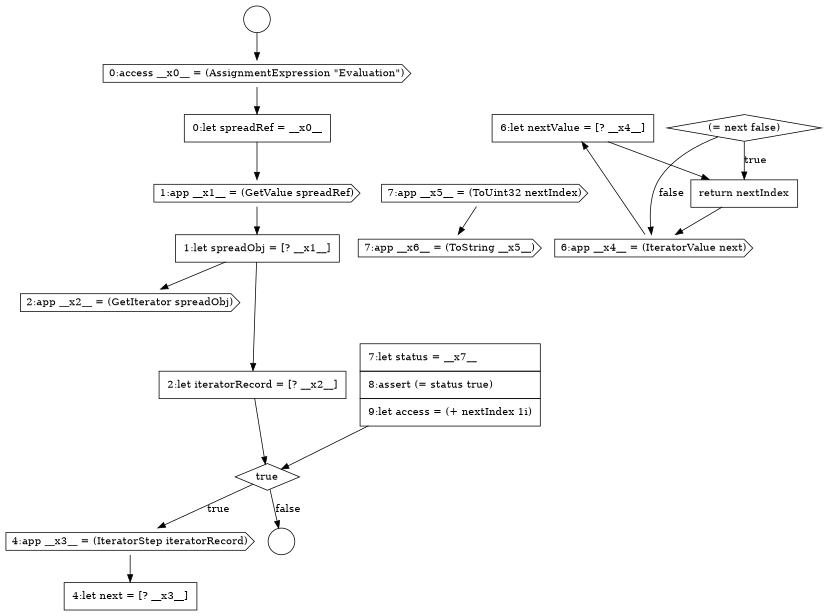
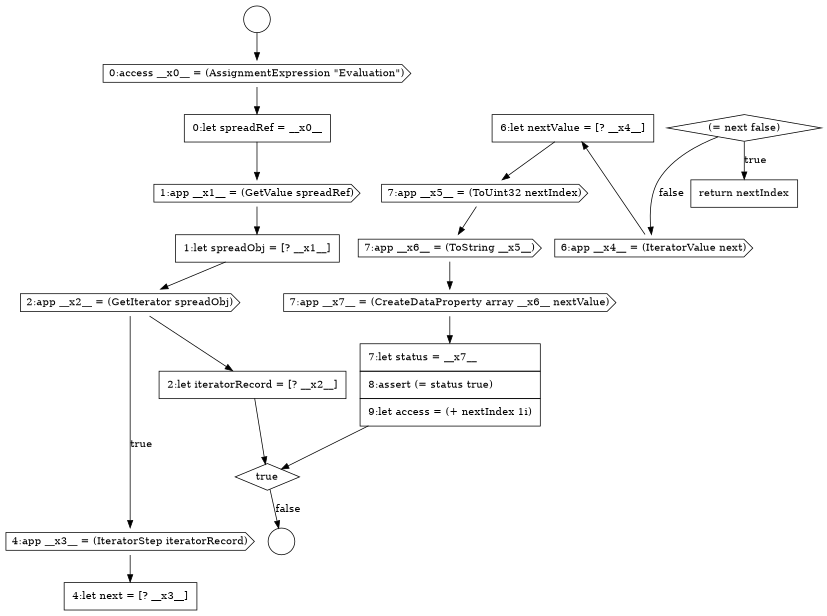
edge "6:let nextValue = [? __x4__]" -> "return nextIndex": now "6:let nextValue = [? __x4__]" -> "7:app __x5__ = (ToUint32 nextIndex)"
edge "return nextIndex" -> "6:app __x4__ = (IteratorValue next)": removed
node "7:app __x7__ = (CreateDataProperty array __x6__ nextValue)": added
edge "1:let spreadObj = [? __x1__]" -> "2:let iteratorRecord = [? __x2__]": now "2:app __x2__ = (GetIterator spreadObj)" -> "2:let iteratorRecord = [? __x2__]"
edge "true" -> "4:app __x3__ = (IteratorStep iteratorRecord)": now "2:app __x2__ = (GetIterator spreadObj)" -> "4:app __x3__ = (IteratorStep iteratorRecord)"
